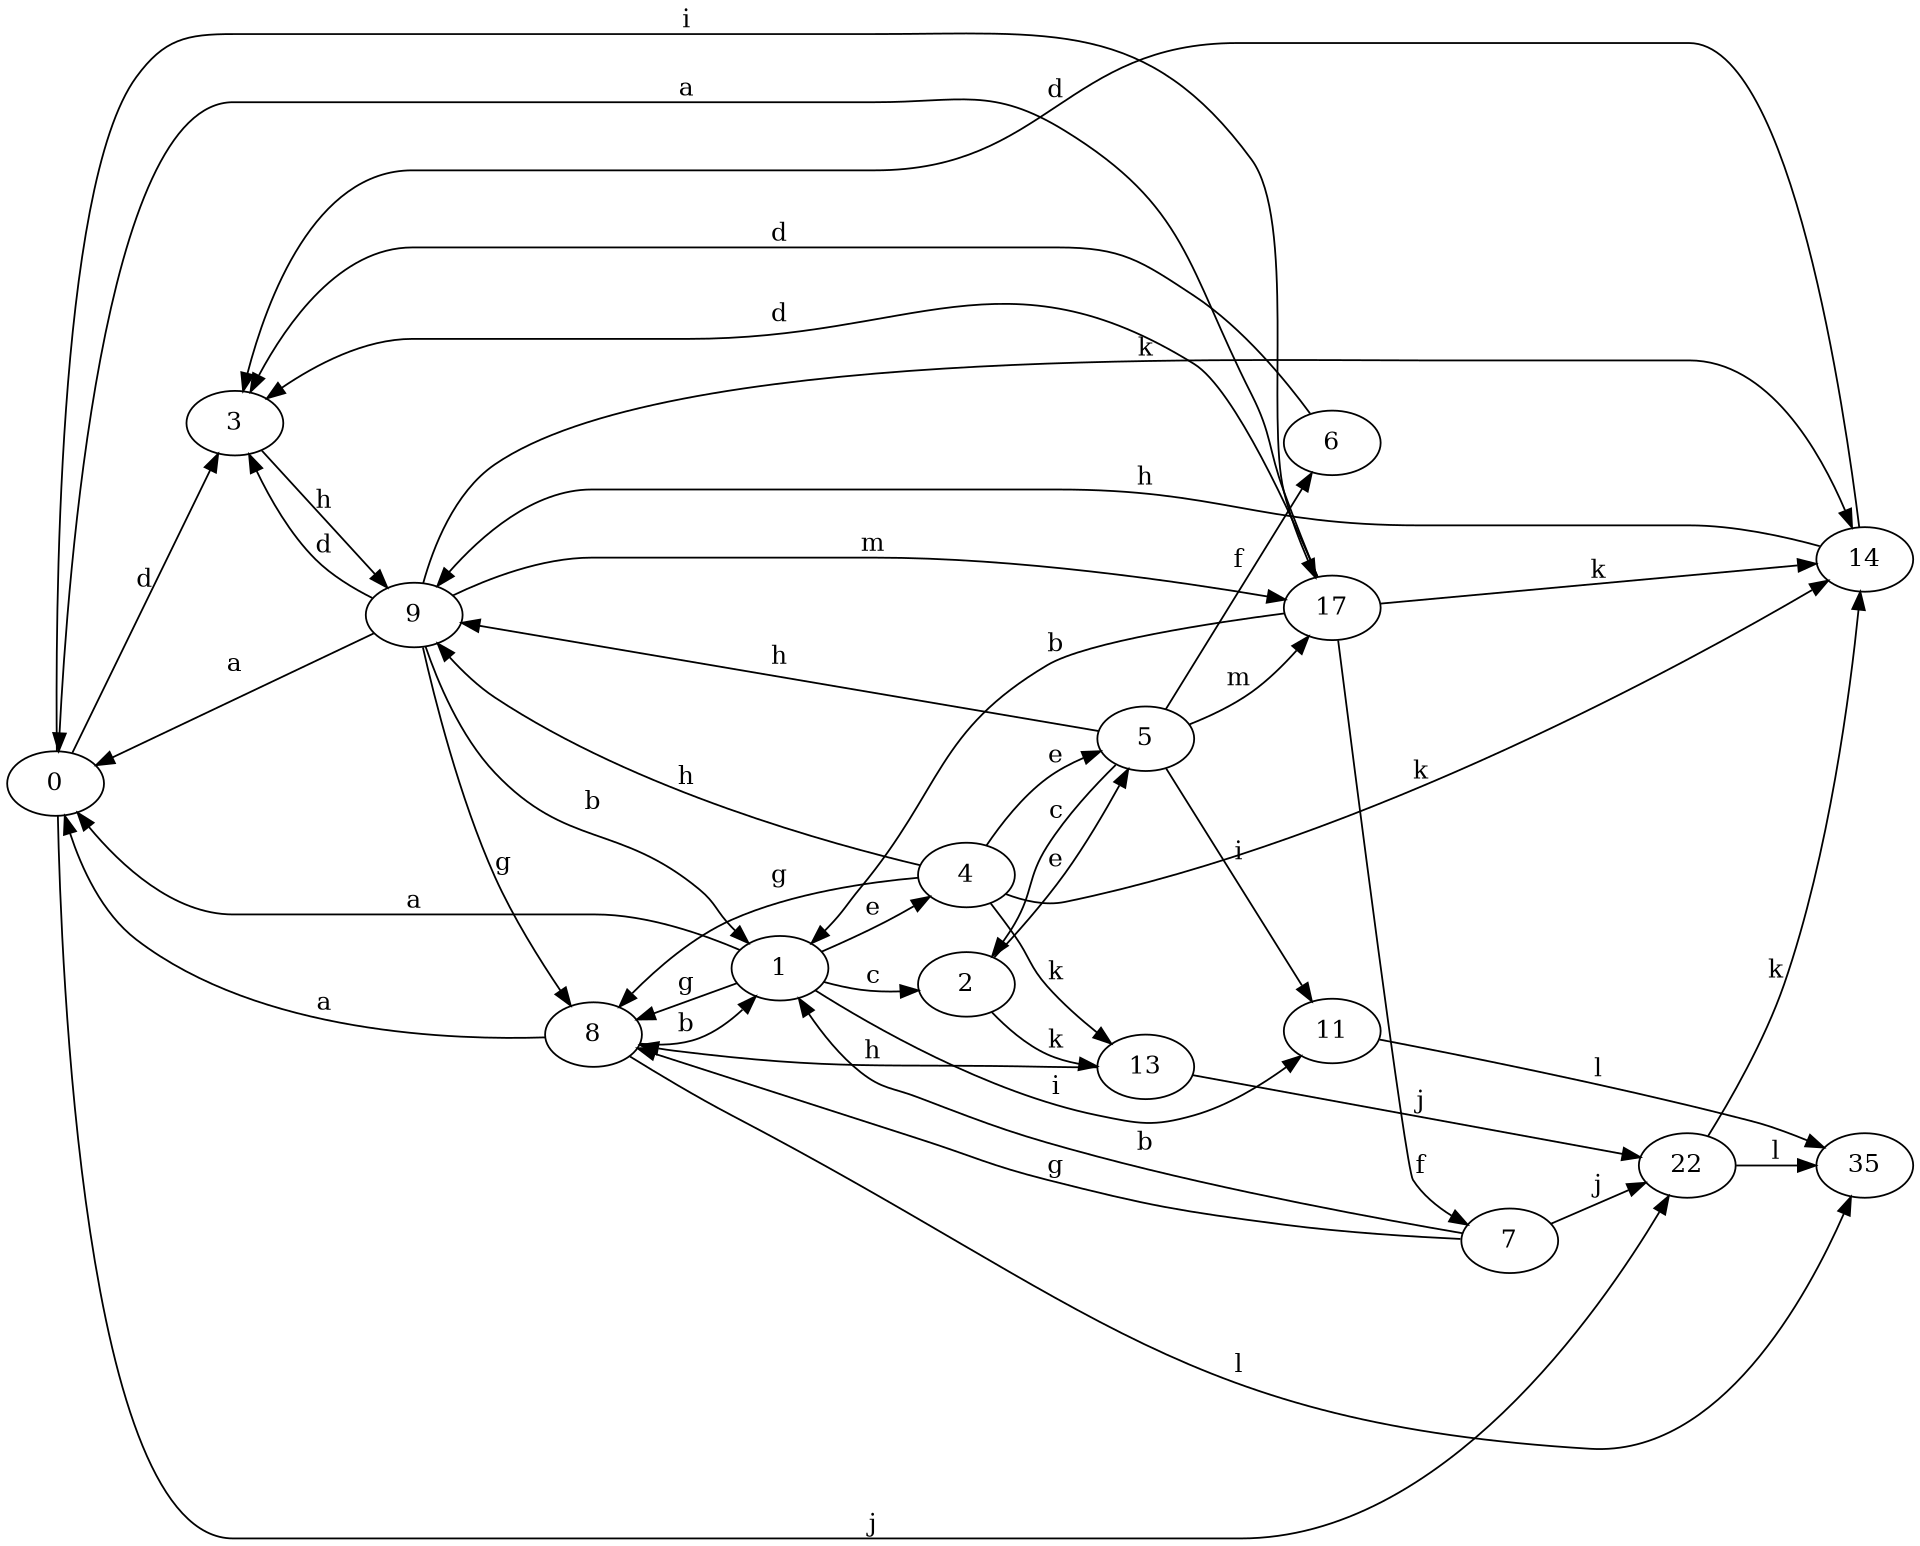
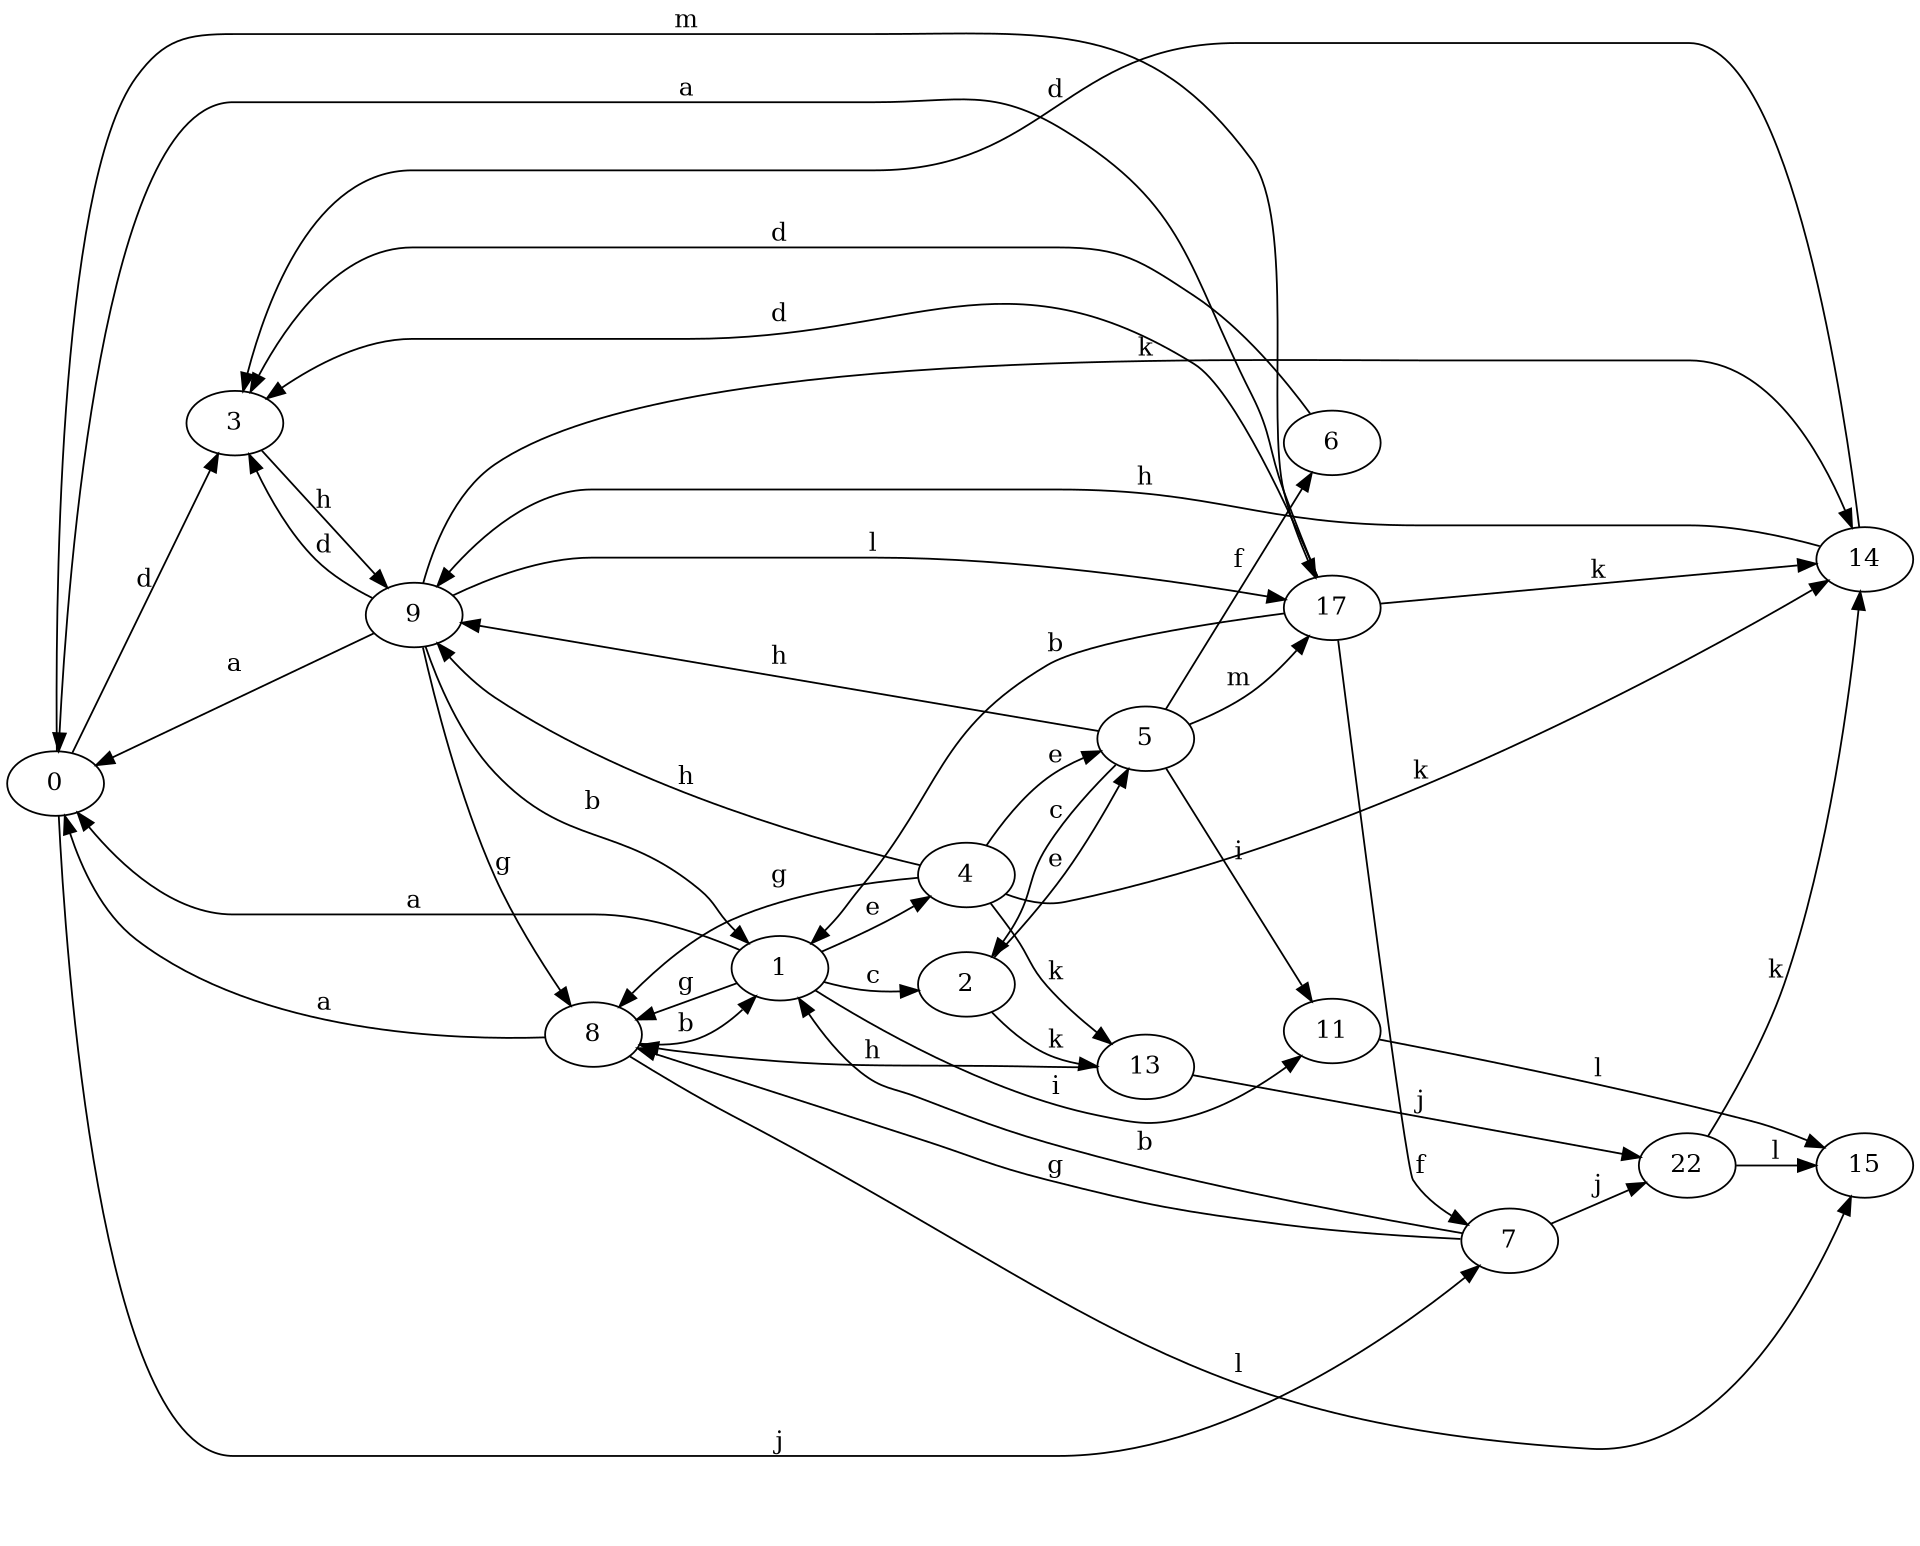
edge "0" -> "17": label "i" -> "m"
edge "9" -> "17": label "m" -> "l"
node "35": label "35" -> "15"
edge "0" -> "22": now "0" -> "7"
